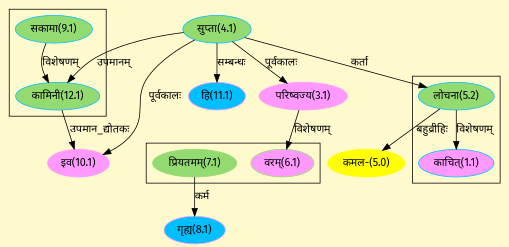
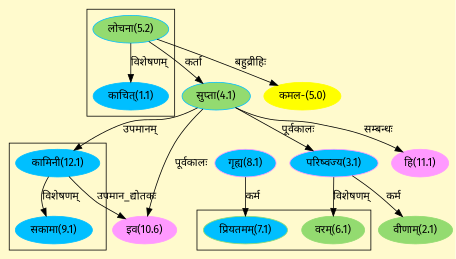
node "सकामा(9.1)": fillcolor #93db70 -> #00bfff
edge "सकामा(9.1)" -> "कामिनी(12.1)": reversed
edge "सुप्ता(4.1)" -> "लोचना(5.2)": reversed
node "कामिनी(12.1)": fillcolor #93db70 -> #00bfff
node "हि(11.1)": fillcolor #00bfff -> #ff99ff
node "परिष्वज्य(3.1)": fillcolor #ff99ff -> #00bfff
node "इव(10.1)": label "इव(10.1)" -> "इव(10.6)"
node "प्रियतमम्(7.1)": fillcolor #93db70 -> #00bfff
node "वरम्(6.1)": fillcolor #ff99ff -> #93db70
node "काचित्(1.1)": fillcolor #ff99ff -> #00bfff
edge "प्रियतमम्(7.1)" -> "गृह्य(8.1)": reversed
node "वीणाम्(2.1)": added
